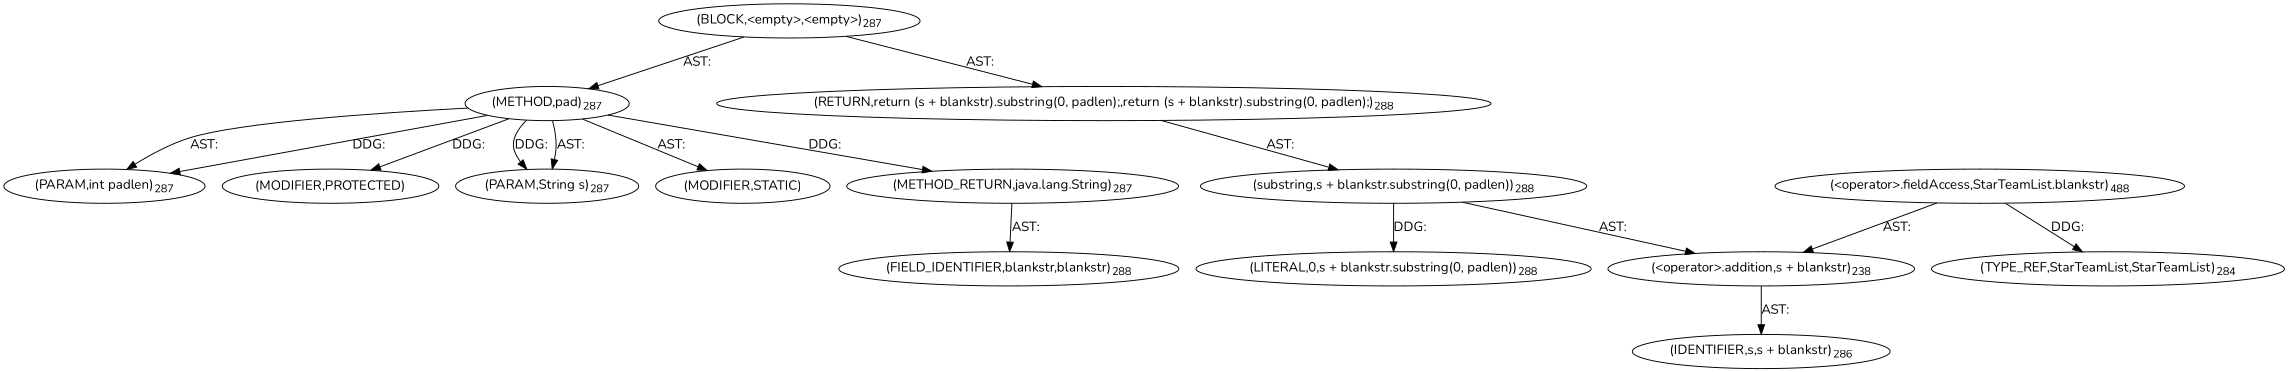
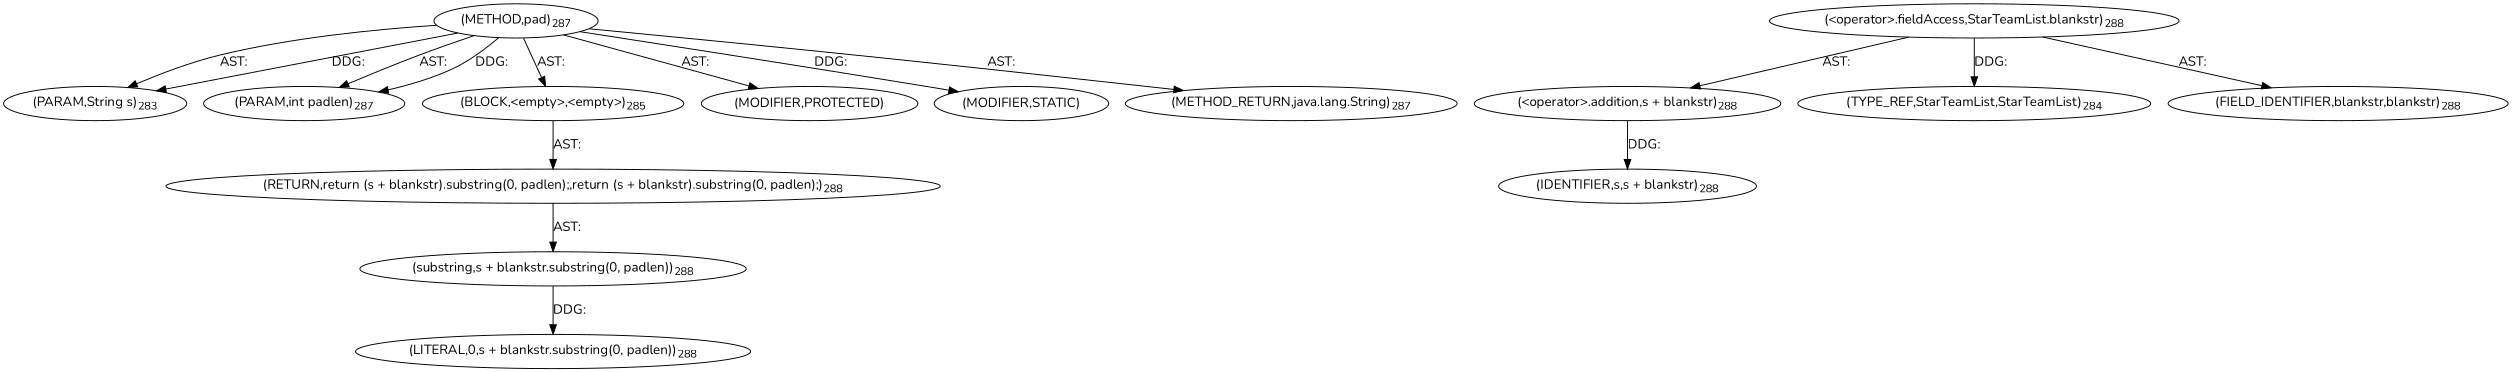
node "(BLOCK,<empty>,<empty>)": text "287" -> "285"
edge "(BLOCK,<empty>,<empty>)" -> "(METHOD,pad)": reversed
edge "(METHOD,pad)" -> "(MODIFIER,PROTECTED)": label "DDG: " -> "AST: "
edge "(METHOD,pad)" -> "(MODIFIER,STATIC)": label "AST: " -> "DDG: "
edge "(METHOD,pad)" -> "(METHOD_RETURN,java.lang.String)": label "DDG: " -> "AST: "
node "(PARAM,String s)": text "287" -> "283"
node "(<operator>.fieldAccess,StarTeamList.blankstr)": text "488" -> "288"
edge "(METHOD_RETURN,java.lang.String)" -> "(FIELD_IDENTIFIER,blankstr,blankstr)": now "(<operator>.fieldAccess,StarTeamList.blankstr)" -> "(FIELD_IDENTIFIER,blankstr,blankstr)"
edge "(substring,s + blankstr.substring(0, padlen))" -> "(<operator>.addition,s + blankstr)": removed, label "AST:"
node "(<operator>.addition,s + blankstr)": text "238" -> "288"
edge "(<operator>.addition,s + blankstr)" -> "(IDENTIFIER,s,s + blankstr)": label "AST: " -> "DDG: "
node "(IDENTIFIER,s,s + blankstr)": text "286" -> "288"
